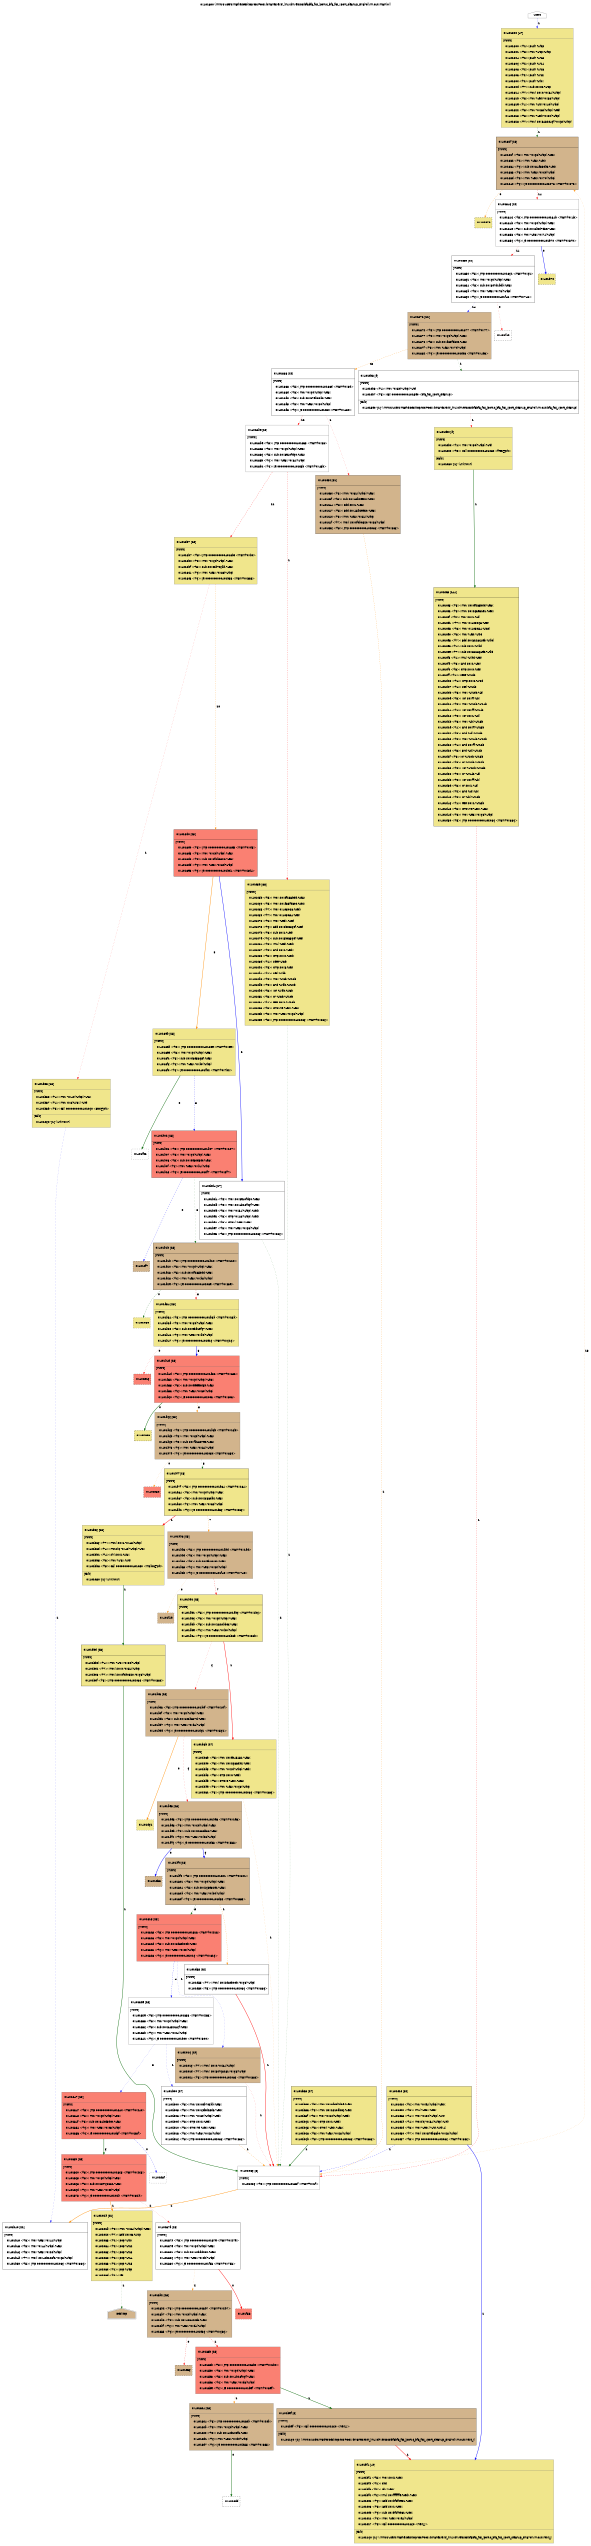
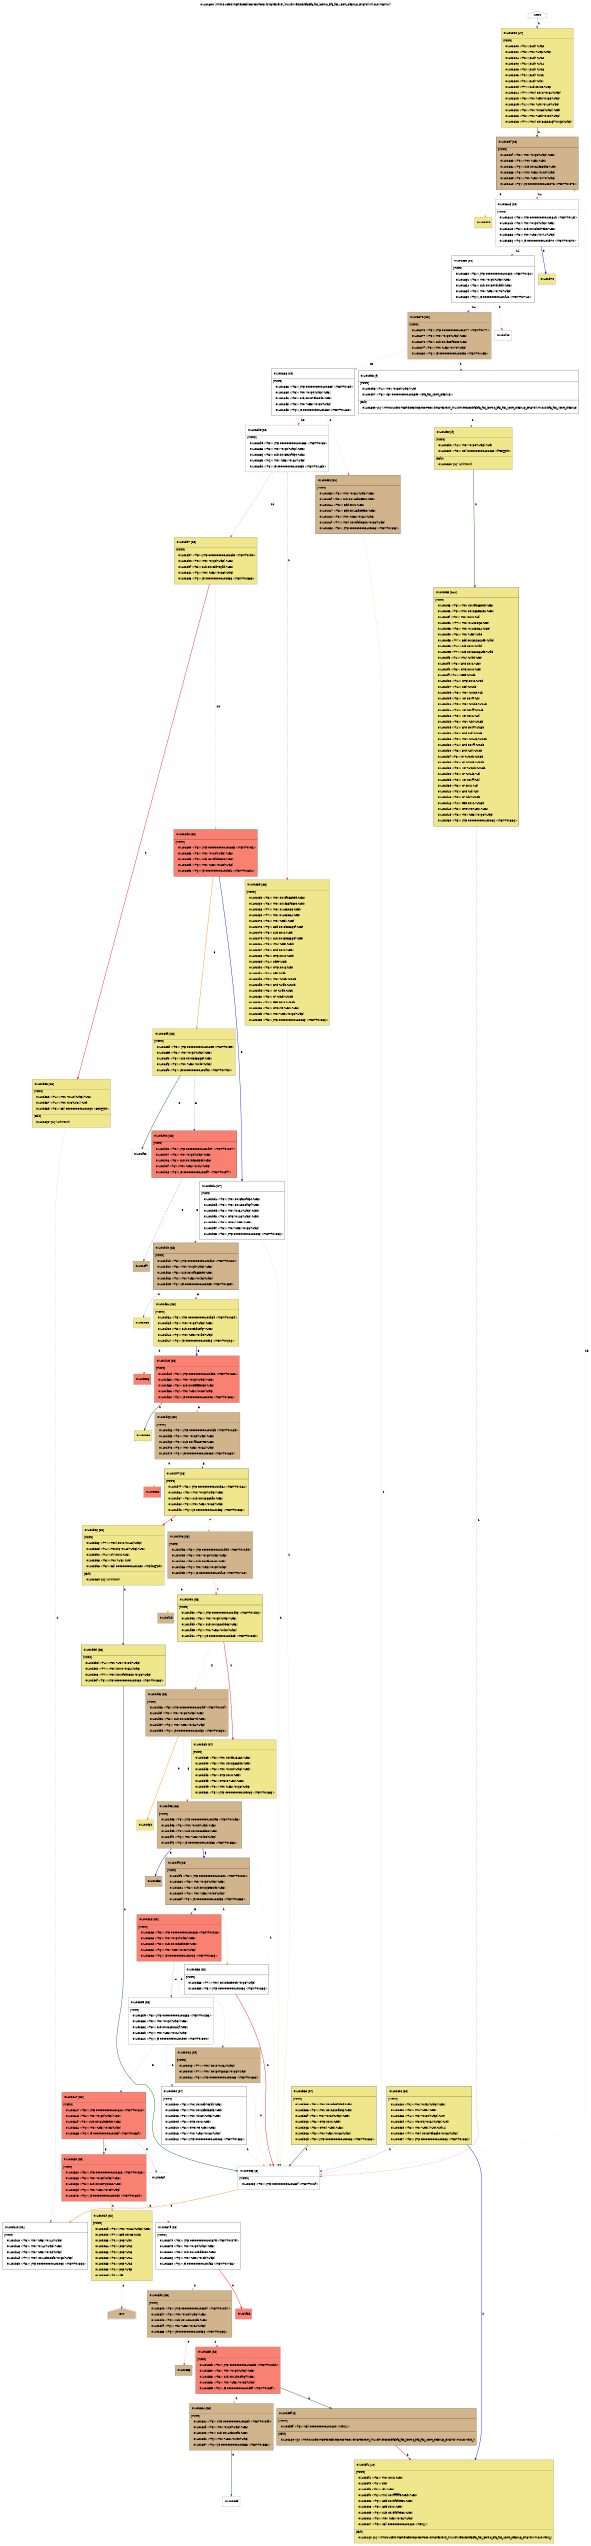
edge "0x401800 [47]" -> "0x40182f [23]": style dashed -> bold
edge "0x4018b7 [25]" -> "0x401b33 [13]": style dotted -> bold
node "Desktop": label "Desktop" -> "Exit"
